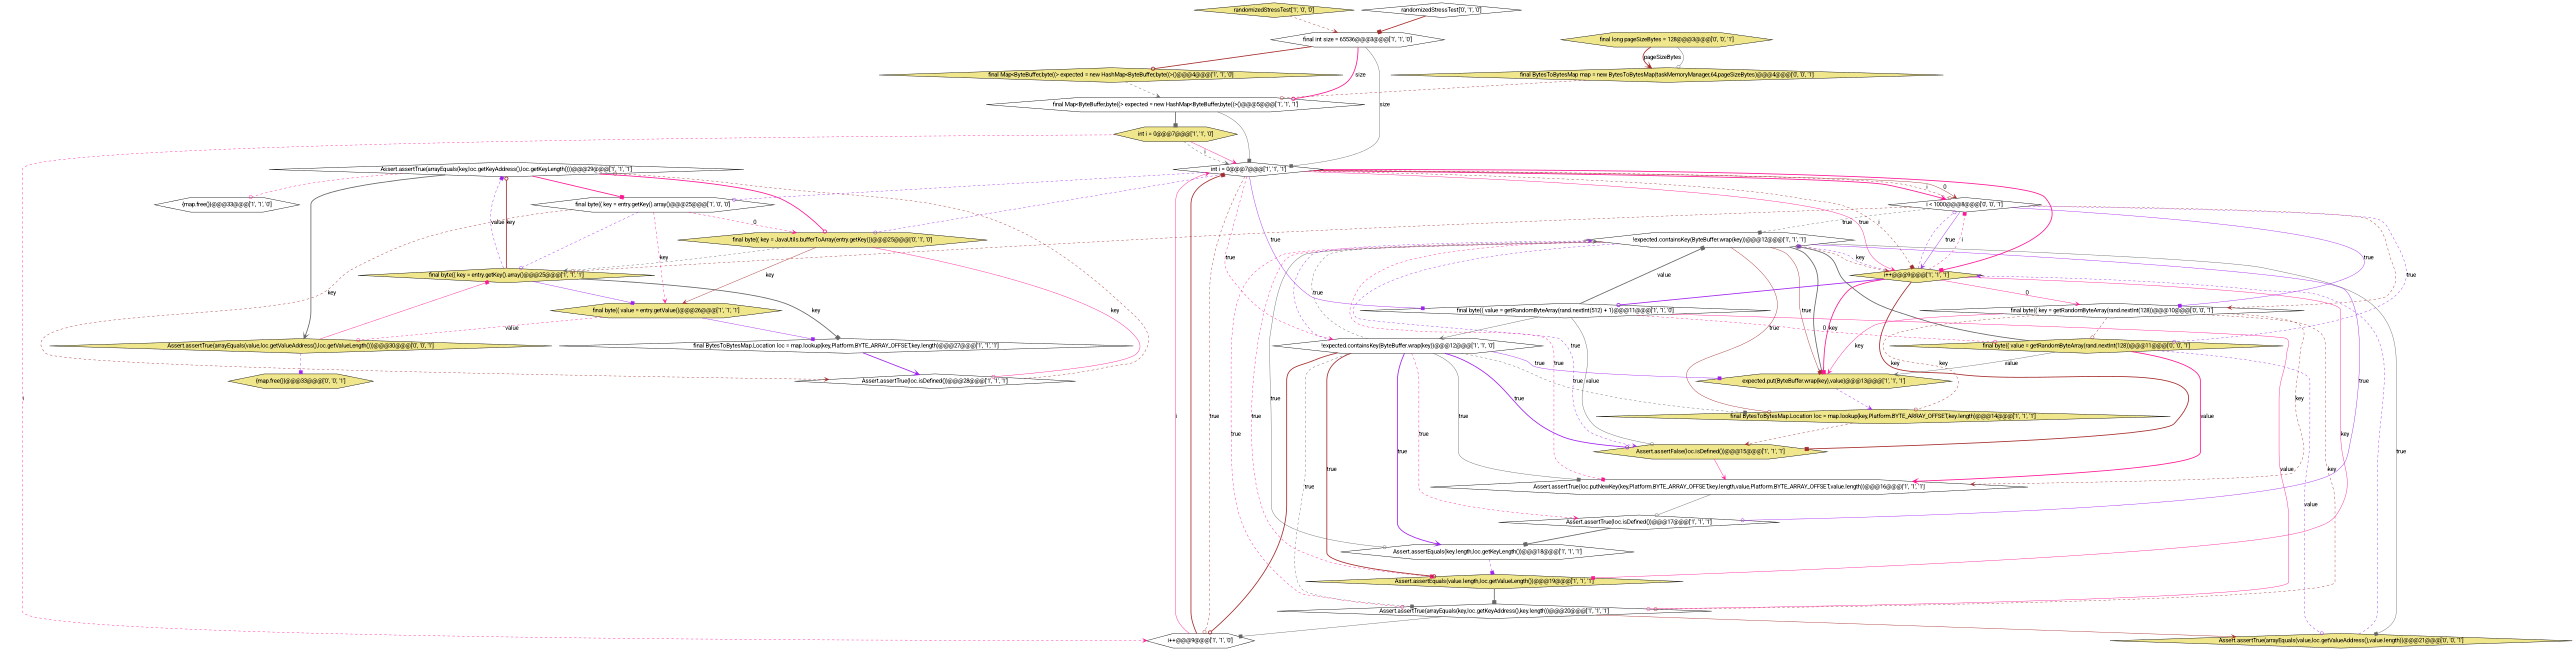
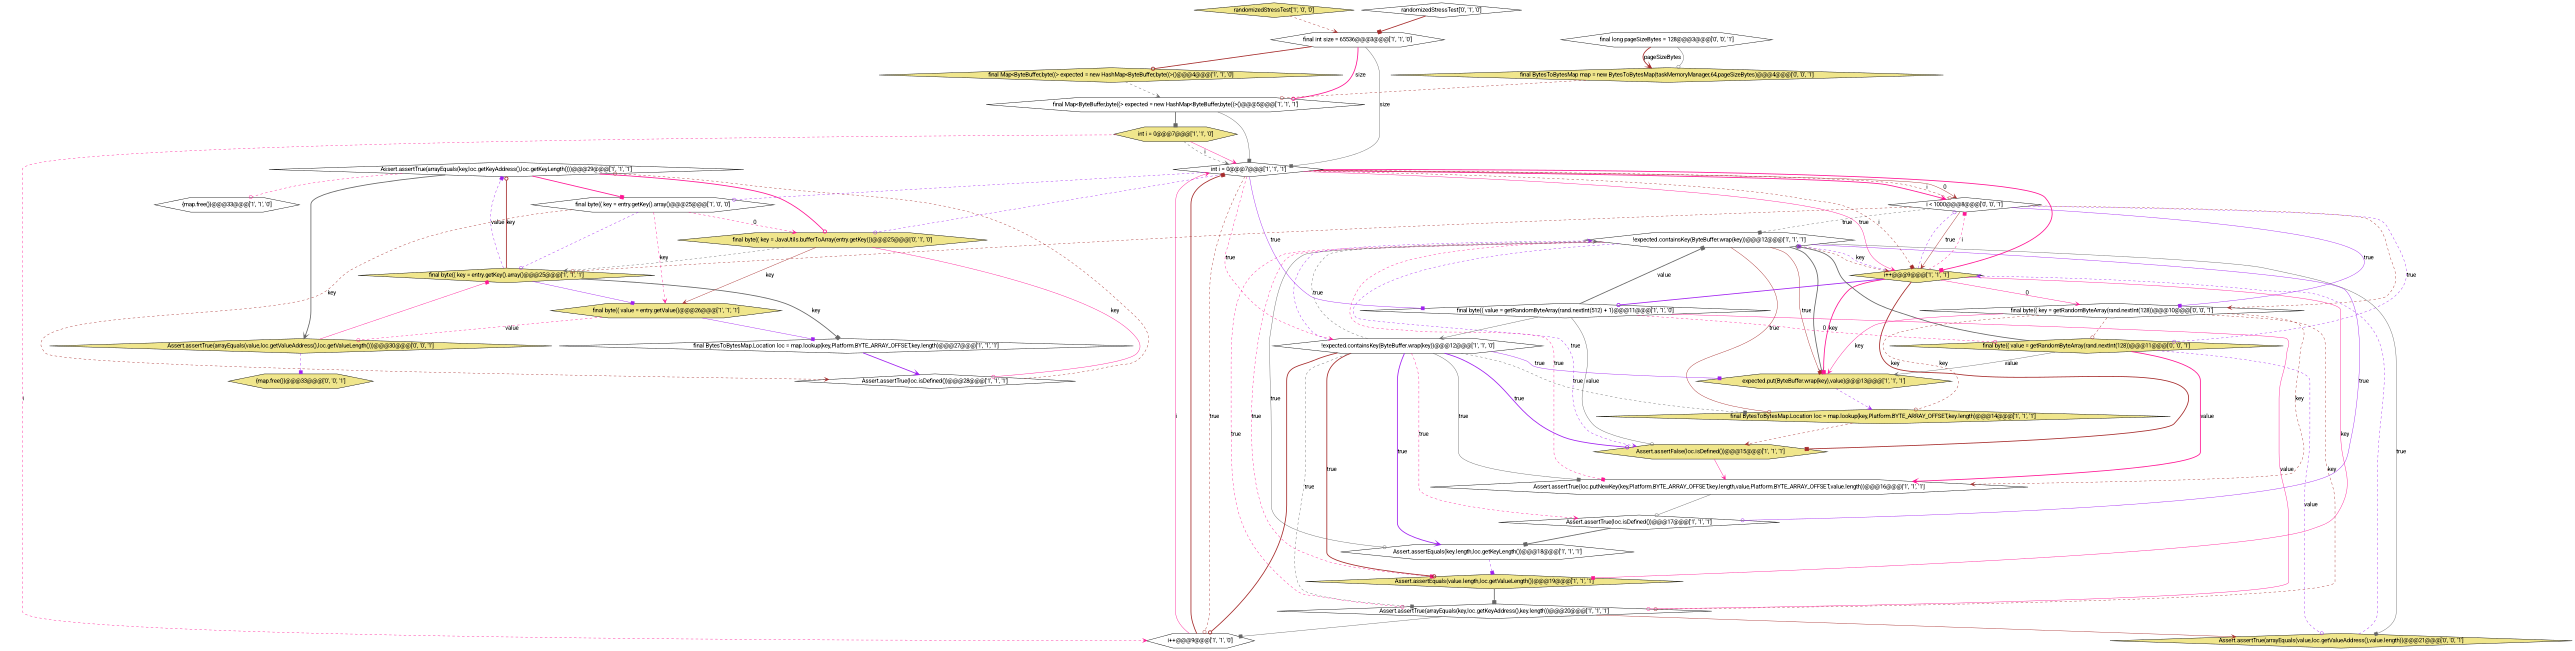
node "final long pageSizeBytes = 128@@@3@@@['0', '0', '1']": fillcolor khaki -> white
edge "i < 1000@@@8@@@['0', '0', '1']" -> "i++@@@9@@@['1', '1', '1']": color purple -> brown
